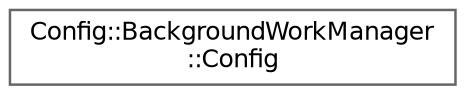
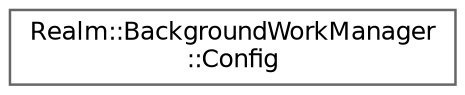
node "Config::BackgroundWorkManager ::Config": label "Config::BackgroundWorkManager ::Config" -> "Realm::BackgroundWorkManager ::Config"
